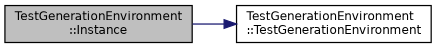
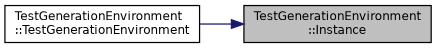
edge "TestGenerationEnvironment ::Instance" -> "TestGenerationEnvironment ::TestGenerationEnvironment": reversed
